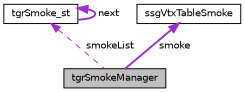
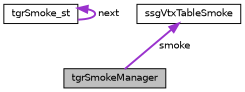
edge "tgrSmokeManager" -> "tgrSmoke_st": removed, label "smokeList"
